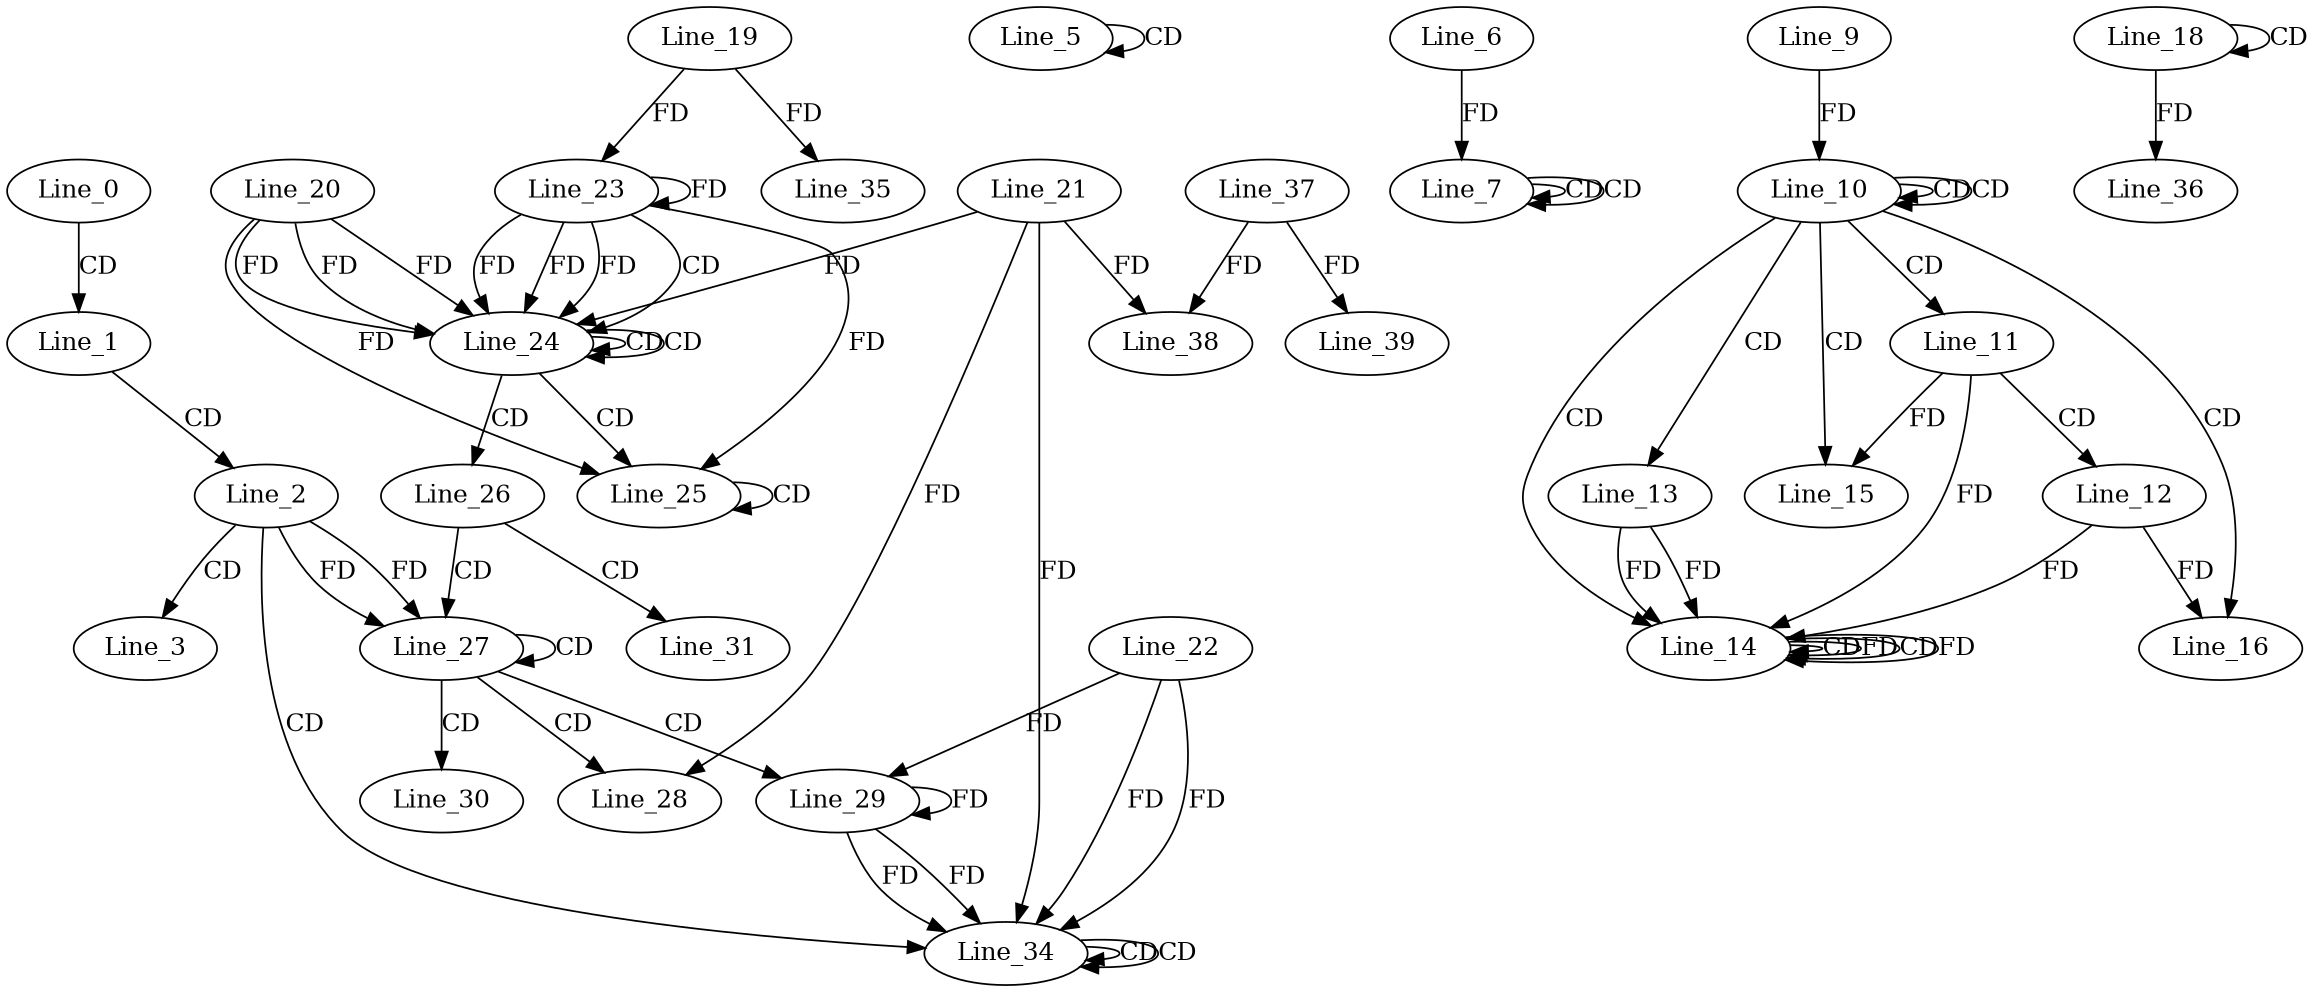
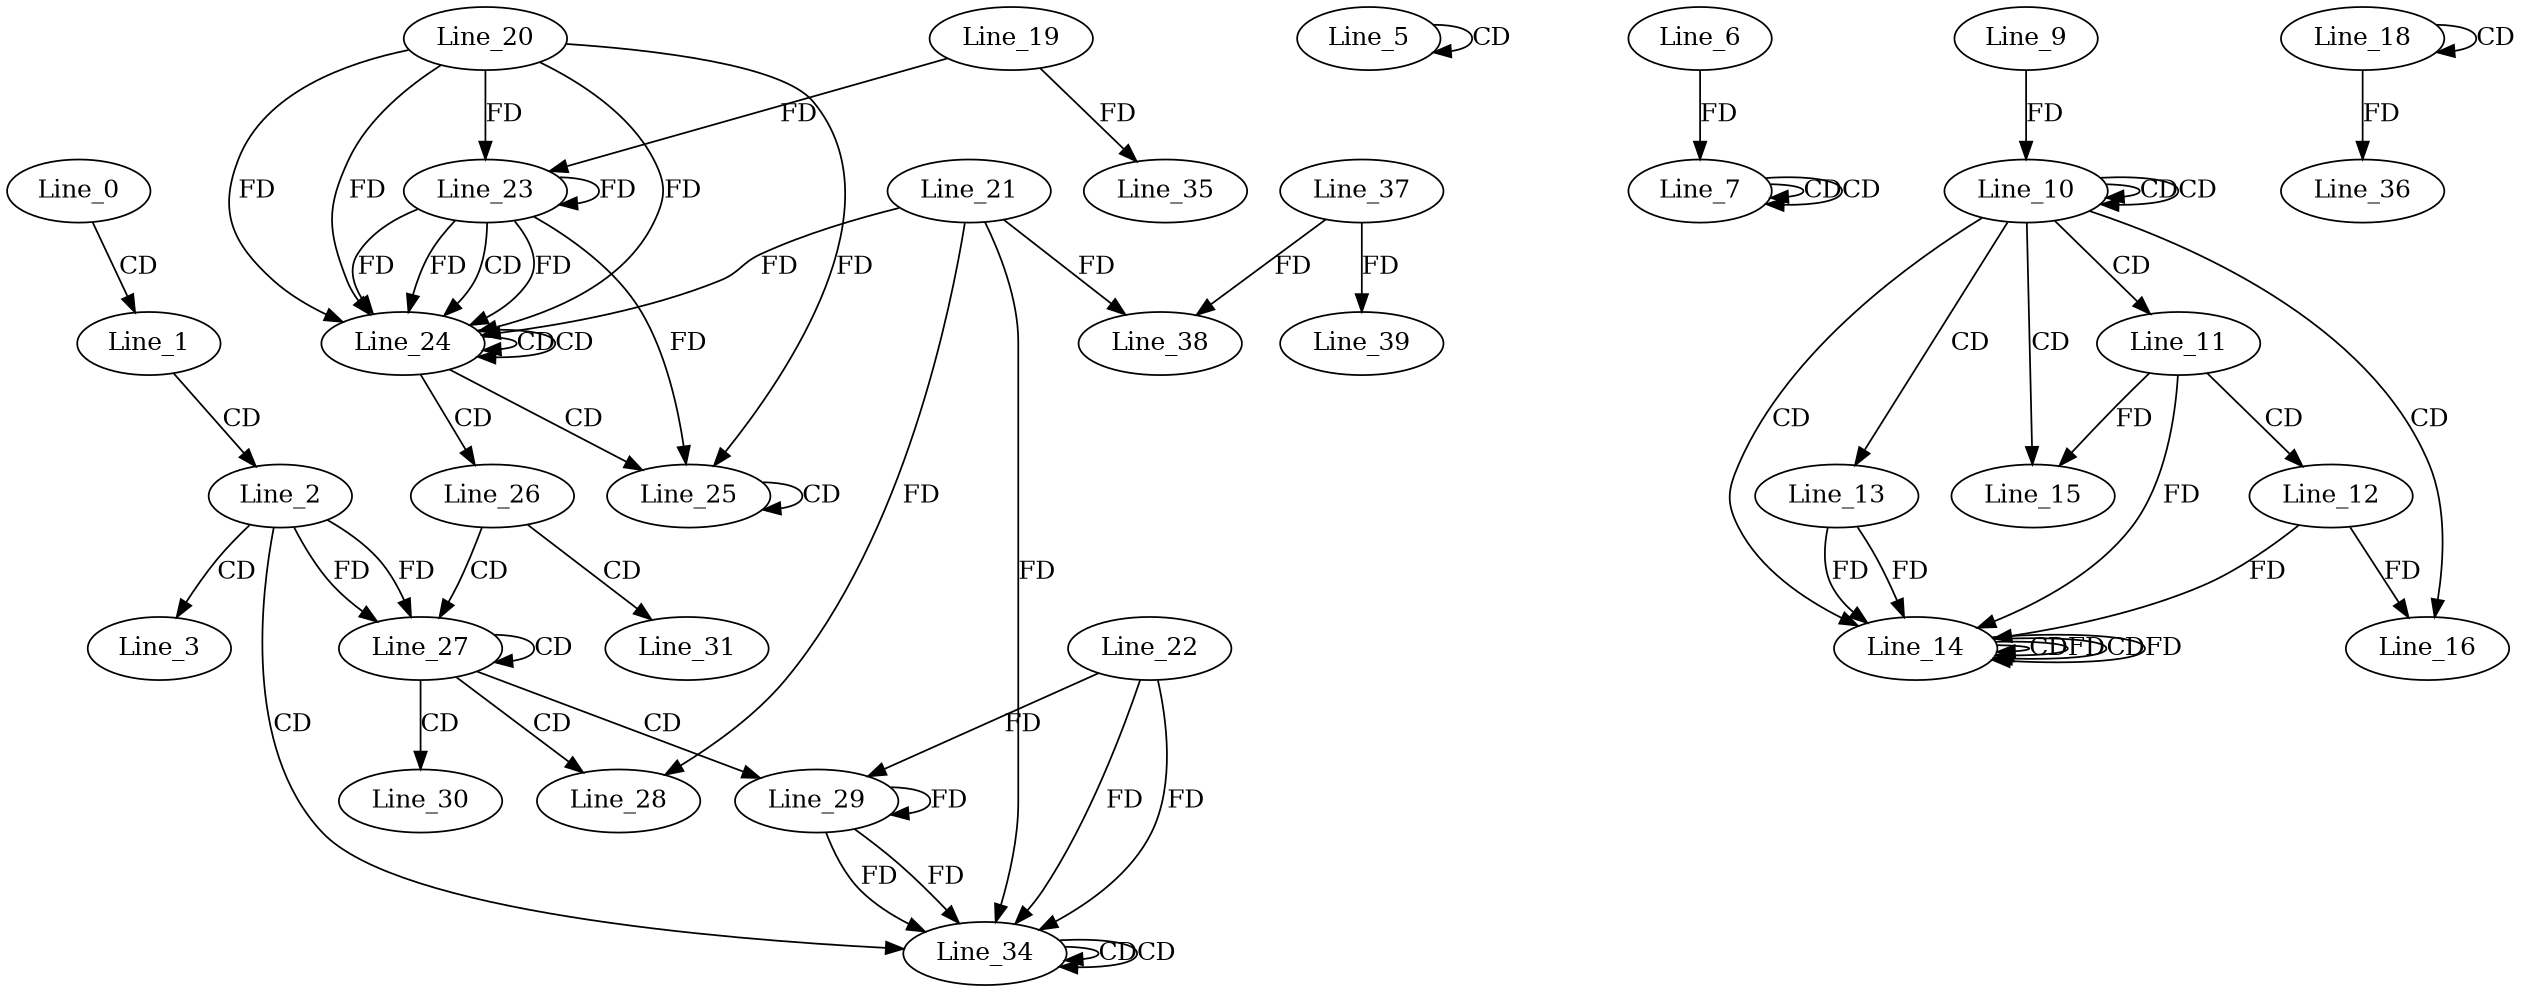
edge "Line_20" -> "Line_23": added, label "FD"
